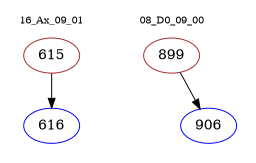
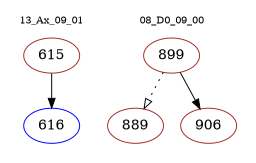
cluster "16_Ax_09_01": label "16_Ax_09_01" -> "13_Ax_09_01"
node "889": added
node "906": color blue -> brown
